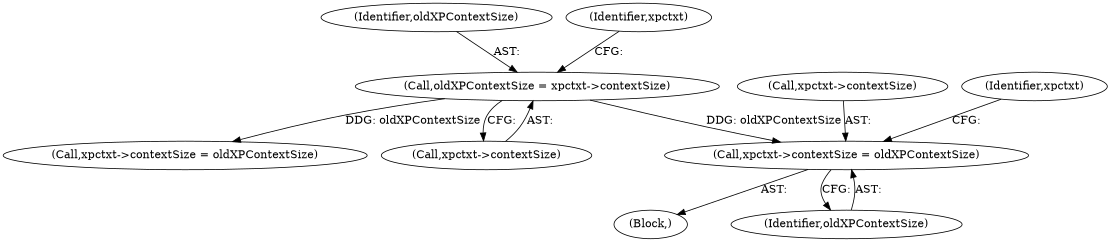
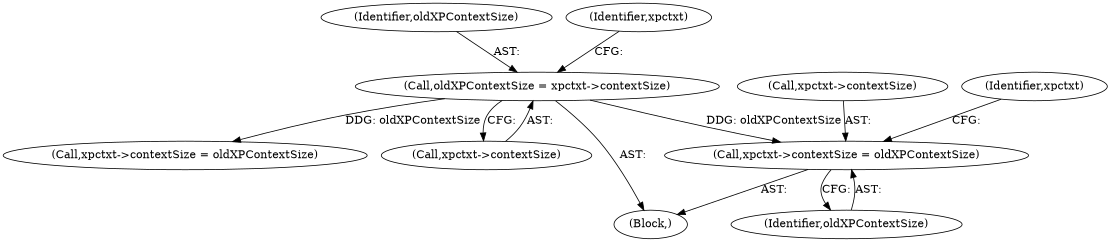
edge "(Call,oldXPContextSize = xpctxt->contextSize)" -> "(Block,)": added, label "AST:"
